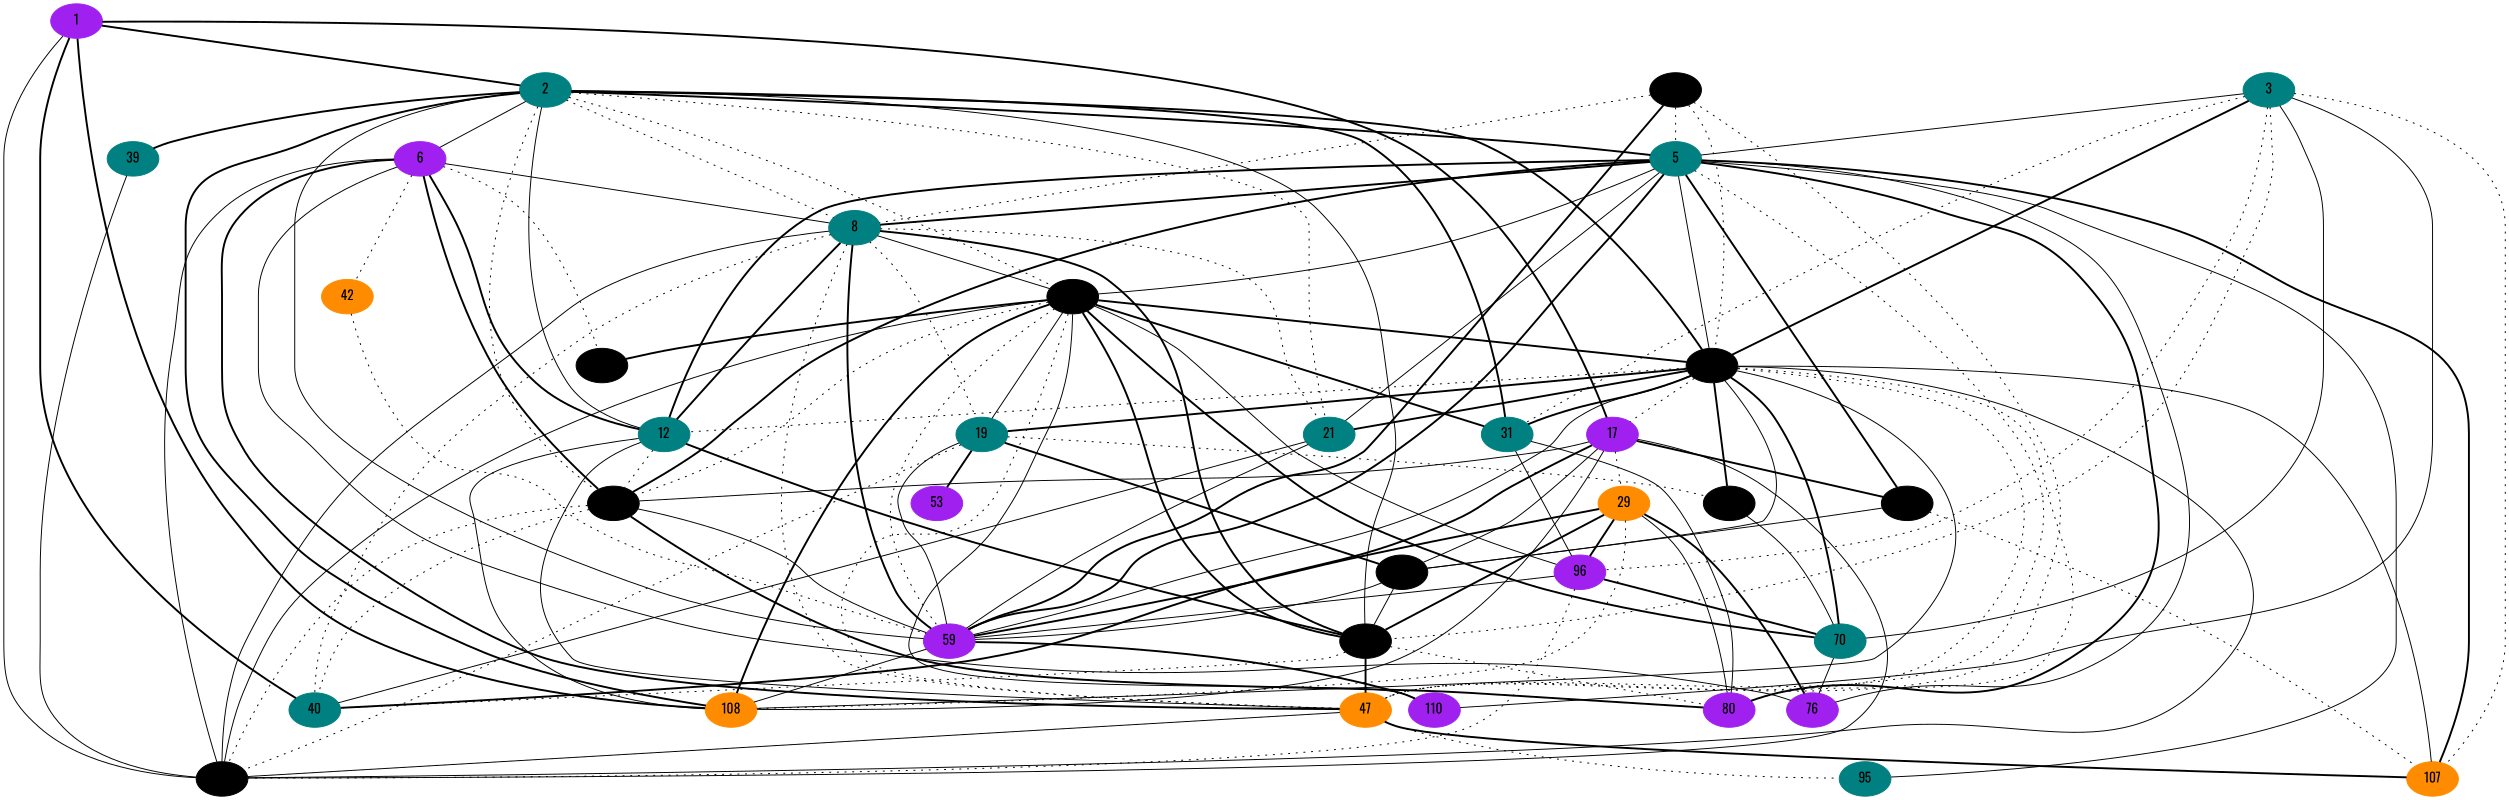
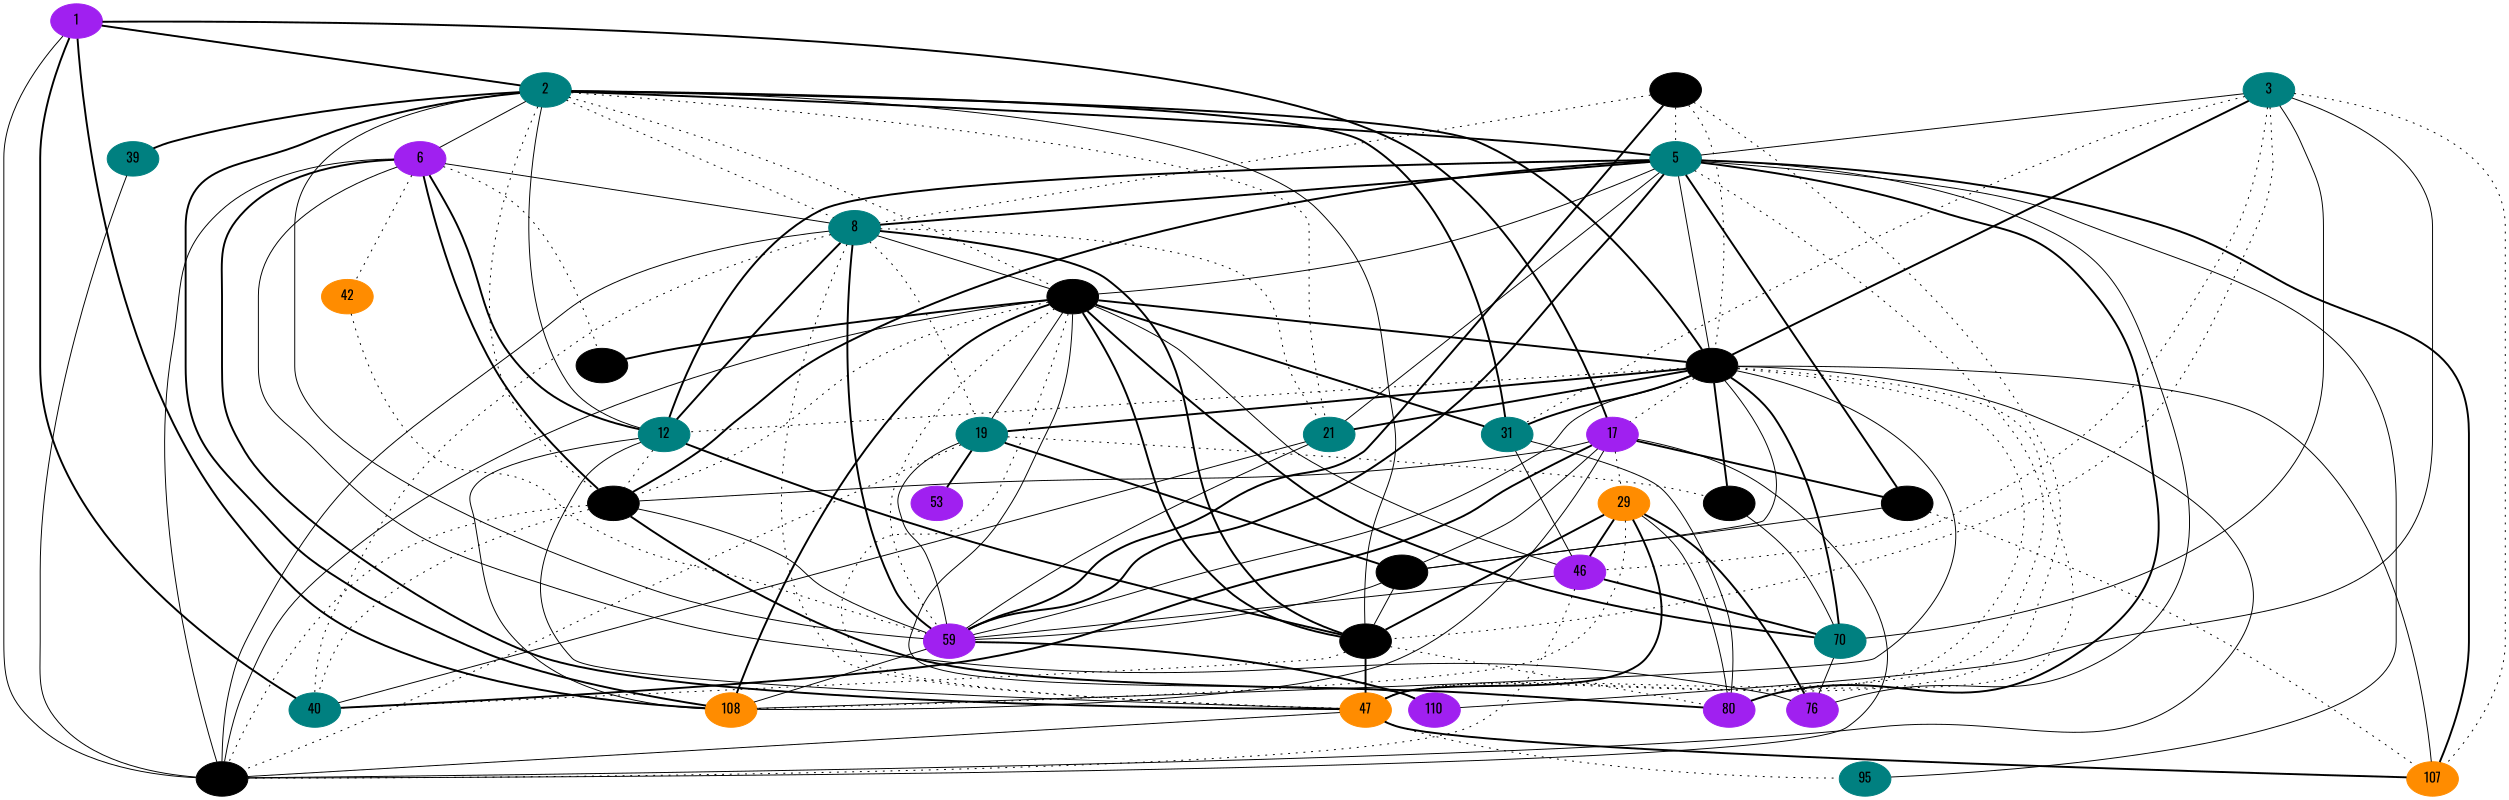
node "96": label "96" -> "46"
edge "29" -- "59": now "29" -- "47"
